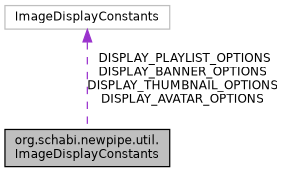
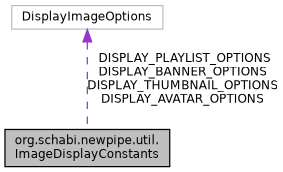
node "ImageDisplayConstants": label "ImageDisplayConstants" -> "DisplayImageOptions"
